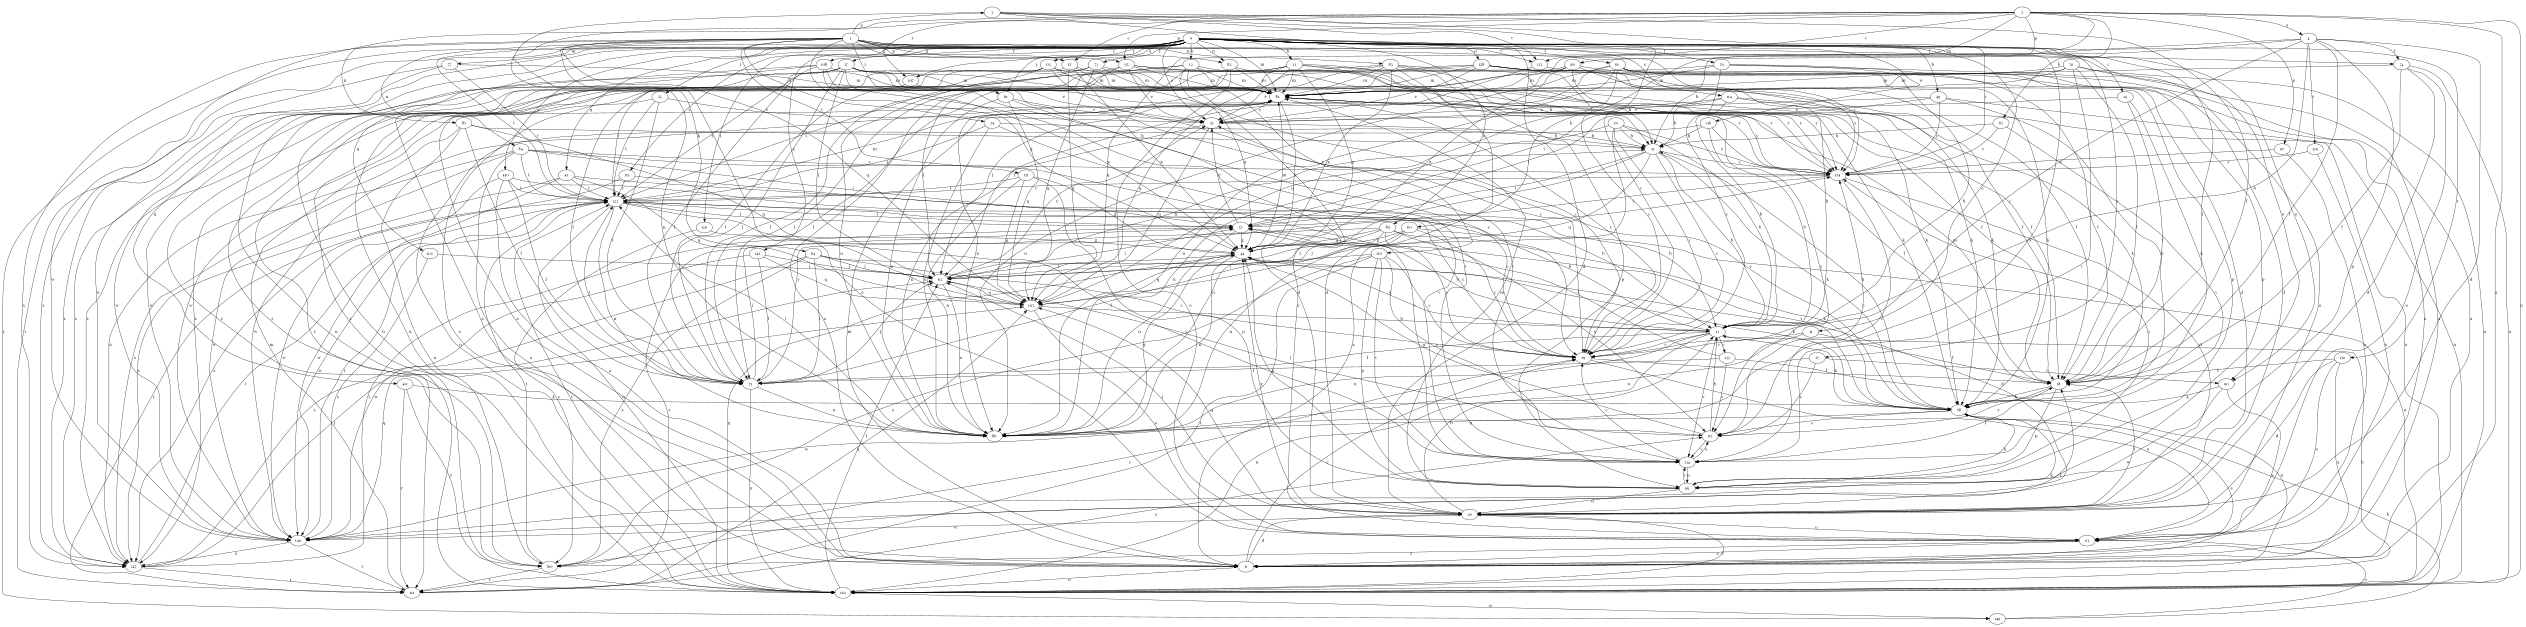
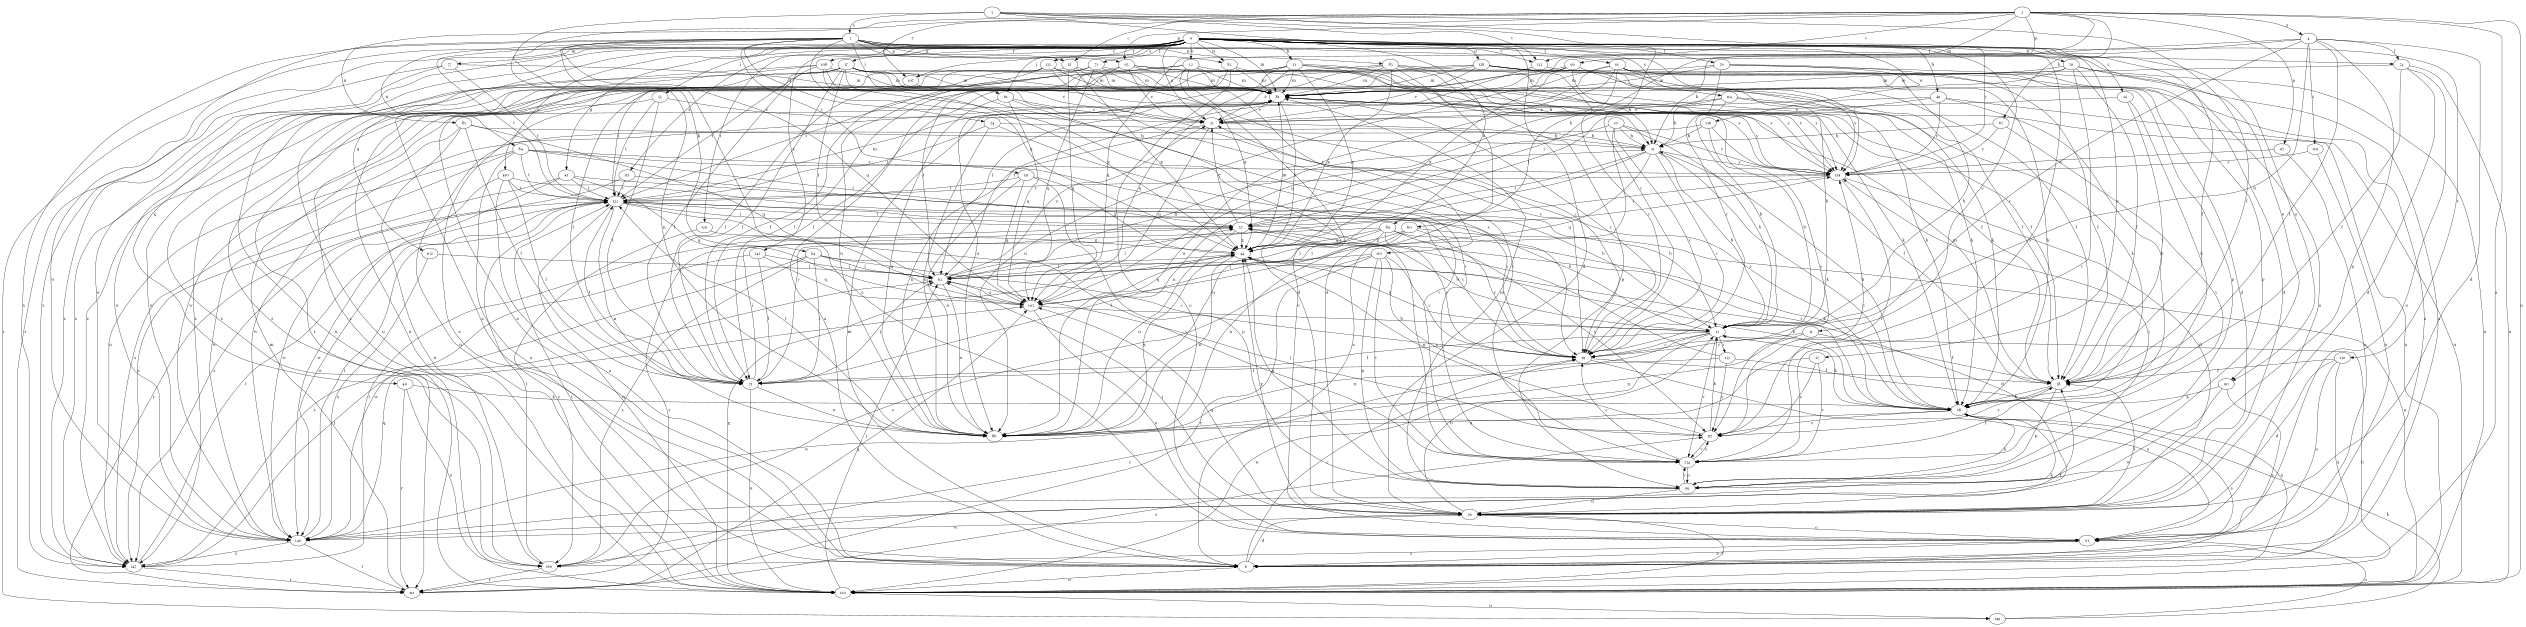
edge "1" -> "3": reversed
edge "0" -> "50": added, label "h"
edge "27" -> "90": now "27" -> "134"
edge "96" -> "6": removed, label "a"
node "560": label "560" -> "160"
